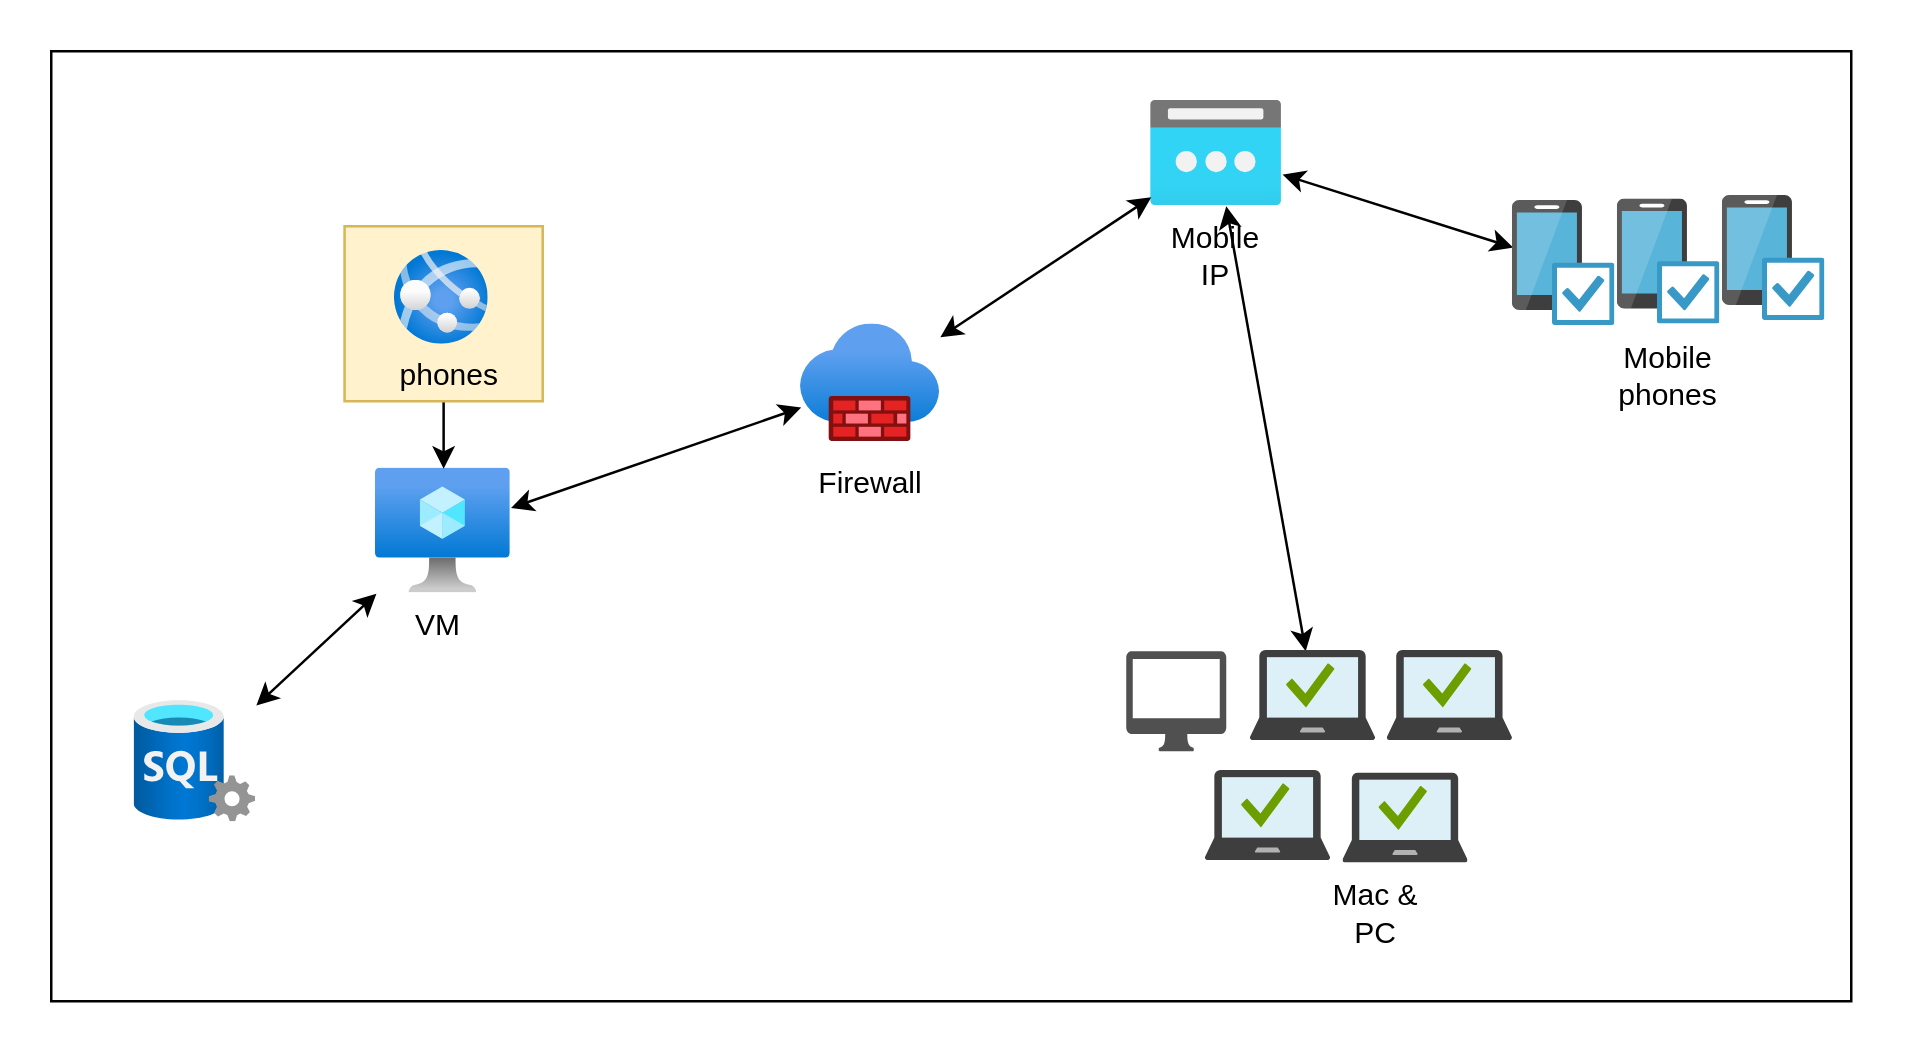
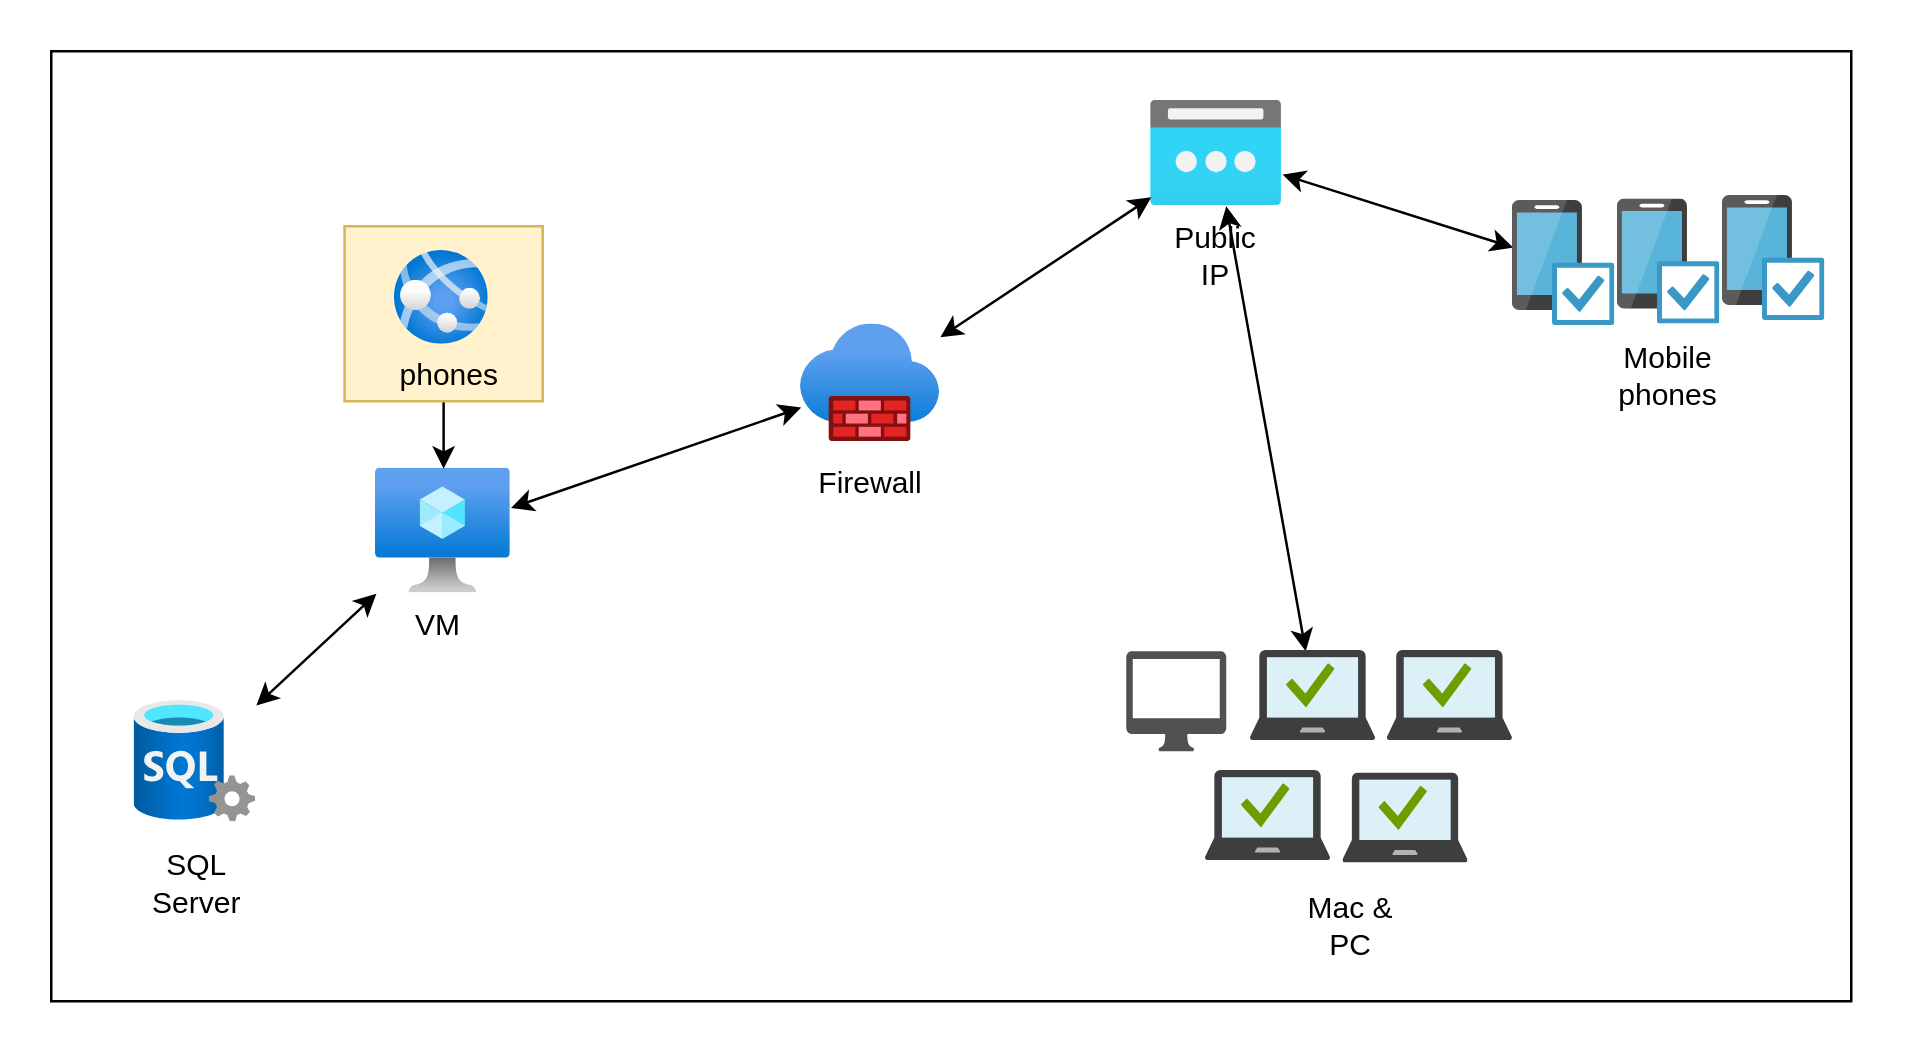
node "Mobile IP": label "Mobile IP" -> "Public IP"
node "SQL Server": added
node "Mac & PC": moved (1376, 914) -> (1351, 926)
